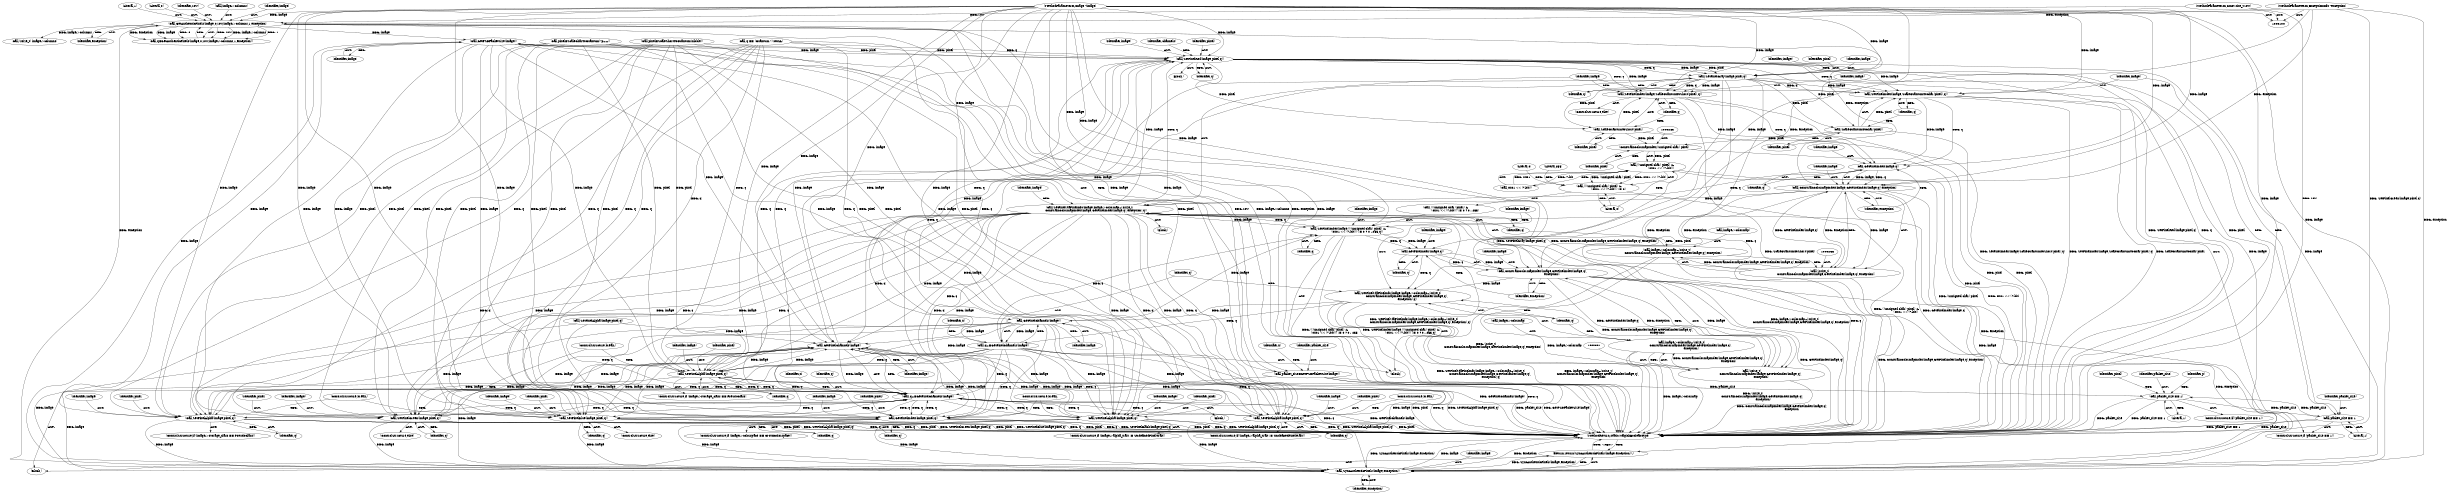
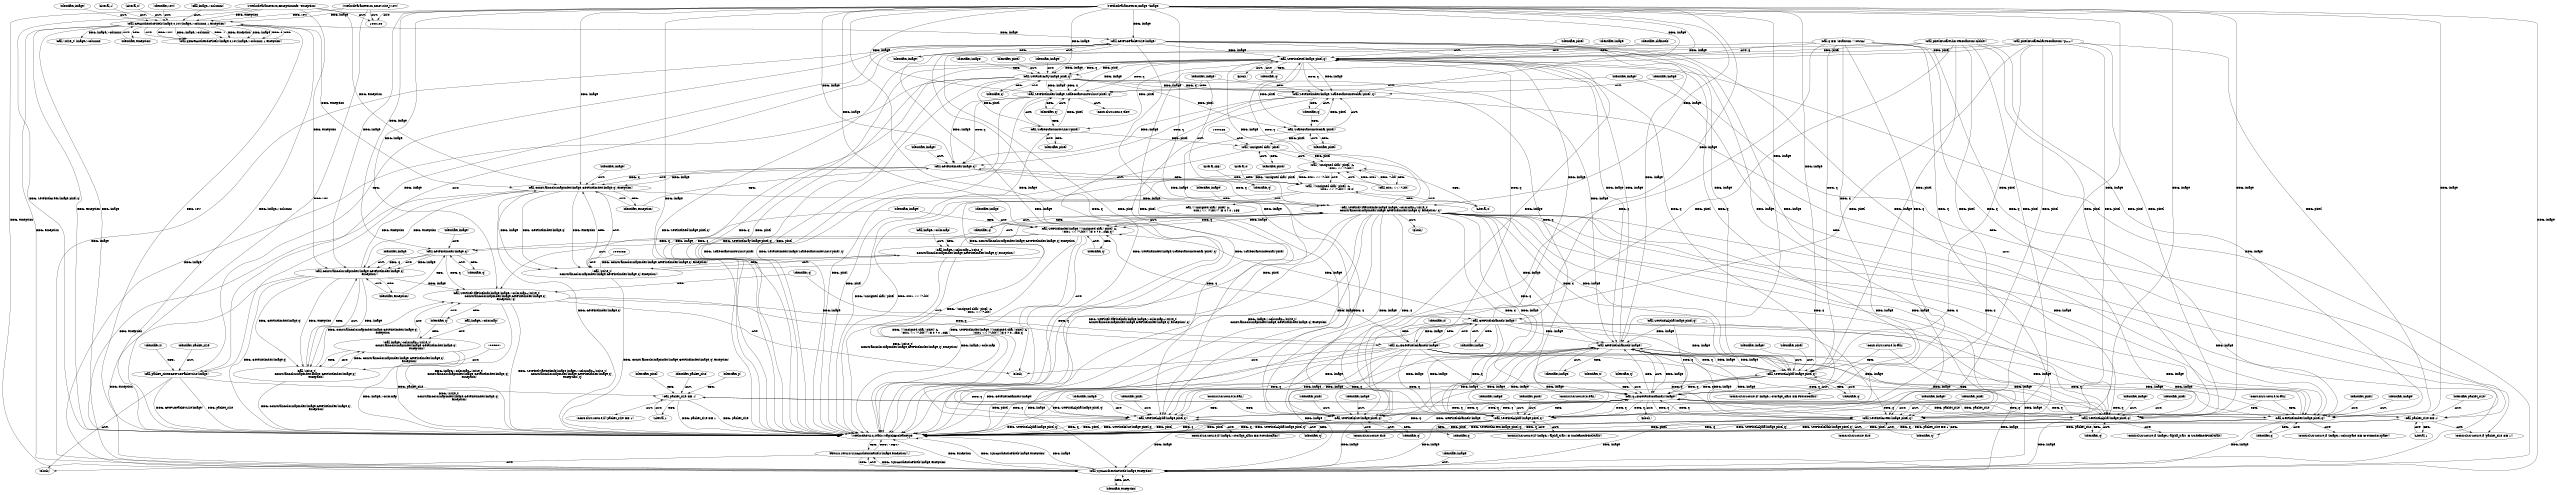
edge "(MethodParameterIn,Image *image)" -> "(Call,GetPSDPacketSize(image))": added, label "DDG: image"
edge "(Call,q == (Quantum *) NULL)" -> "(Call,SetPixelRed(image,pixel,q))": label "DDG: q" -> "AST: q"
node "(ConstrainColormapIndex,(unsigned char) pixel)": label "(ConstrainColormapIndex,(unsigned char) pixel)" -> "(Call,(unsigned char) pixel)"
edge "(Call,SetPixelGray(image,pixel,q))" -> "(Return,return(SyncAuthenticPixels(image,exception));)": now "(Call,SetPixelGray(image,pixel,q))" -> "(Call,SyncAuthenticPixels(image,exception))"
